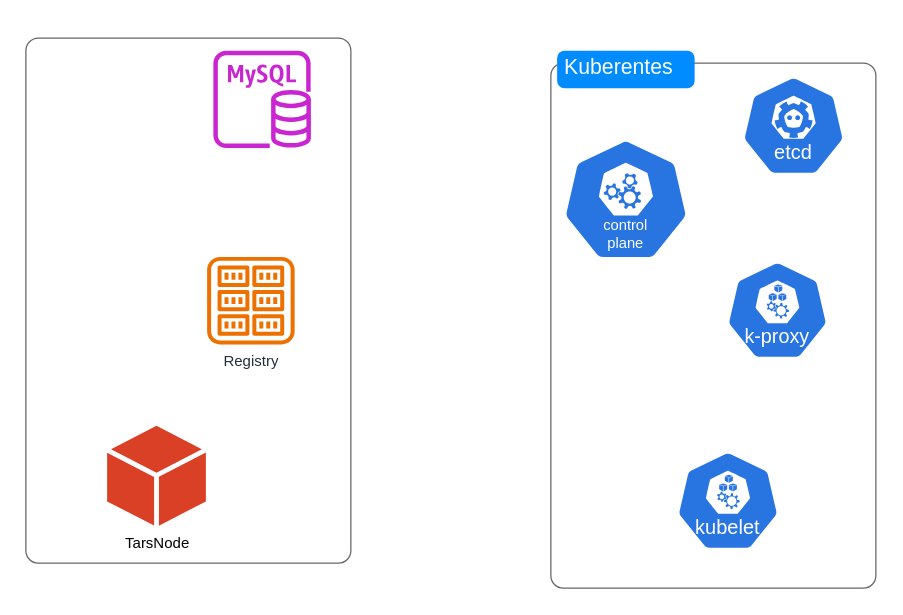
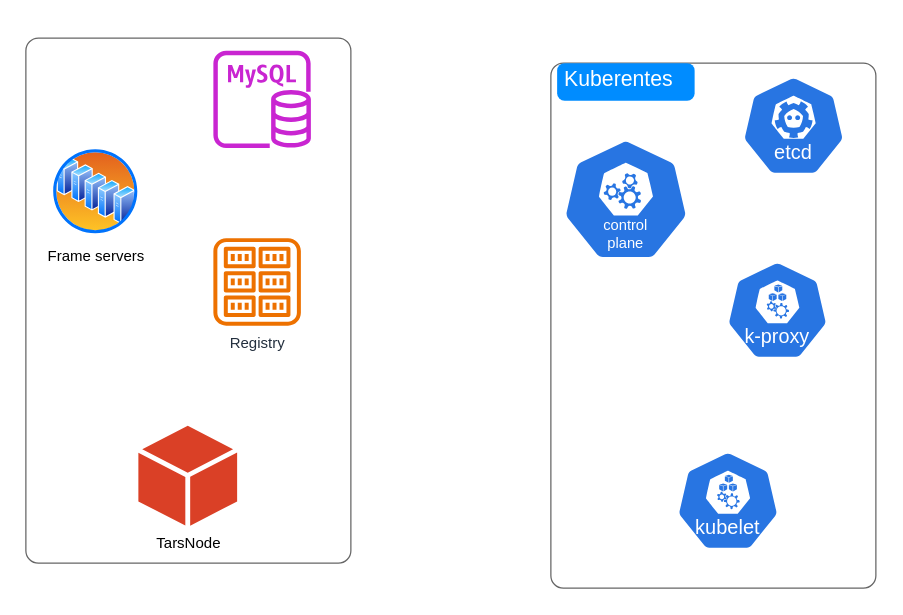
node "Kuberentes": moved (626, 69) -> (626, 82)
node "Frame servers": added
node "Registry": moved (251, 301) -> (257, 282)
node "TarsNode": moved (156, 476) -> (188, 476)
